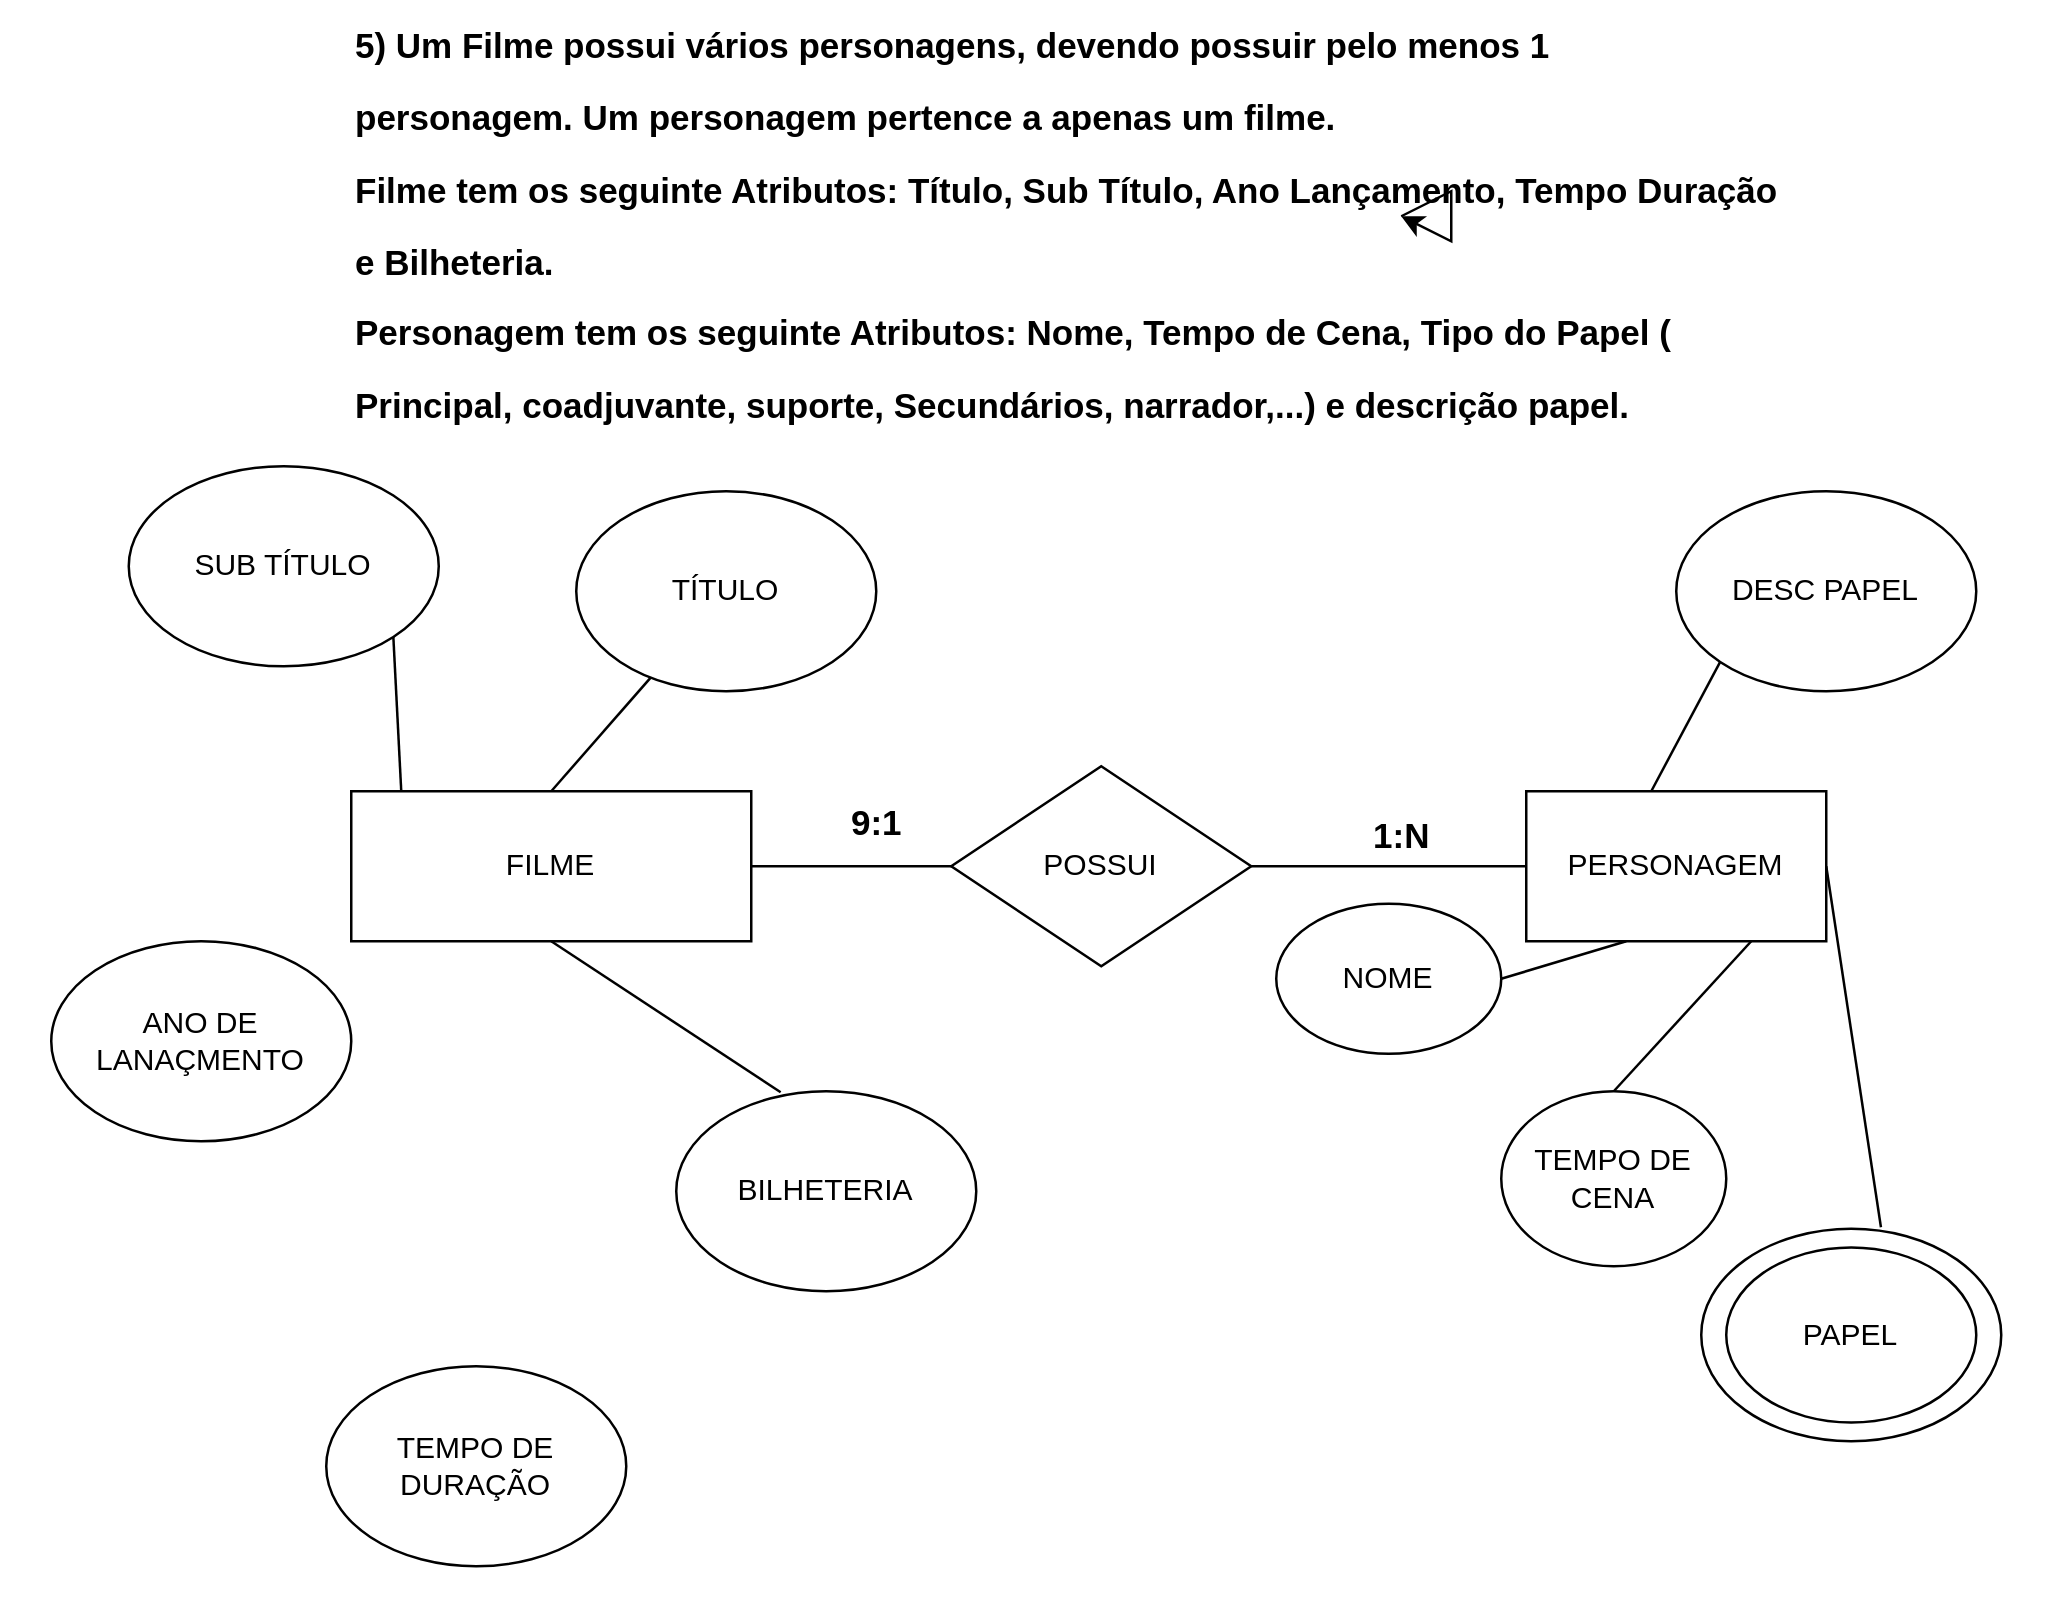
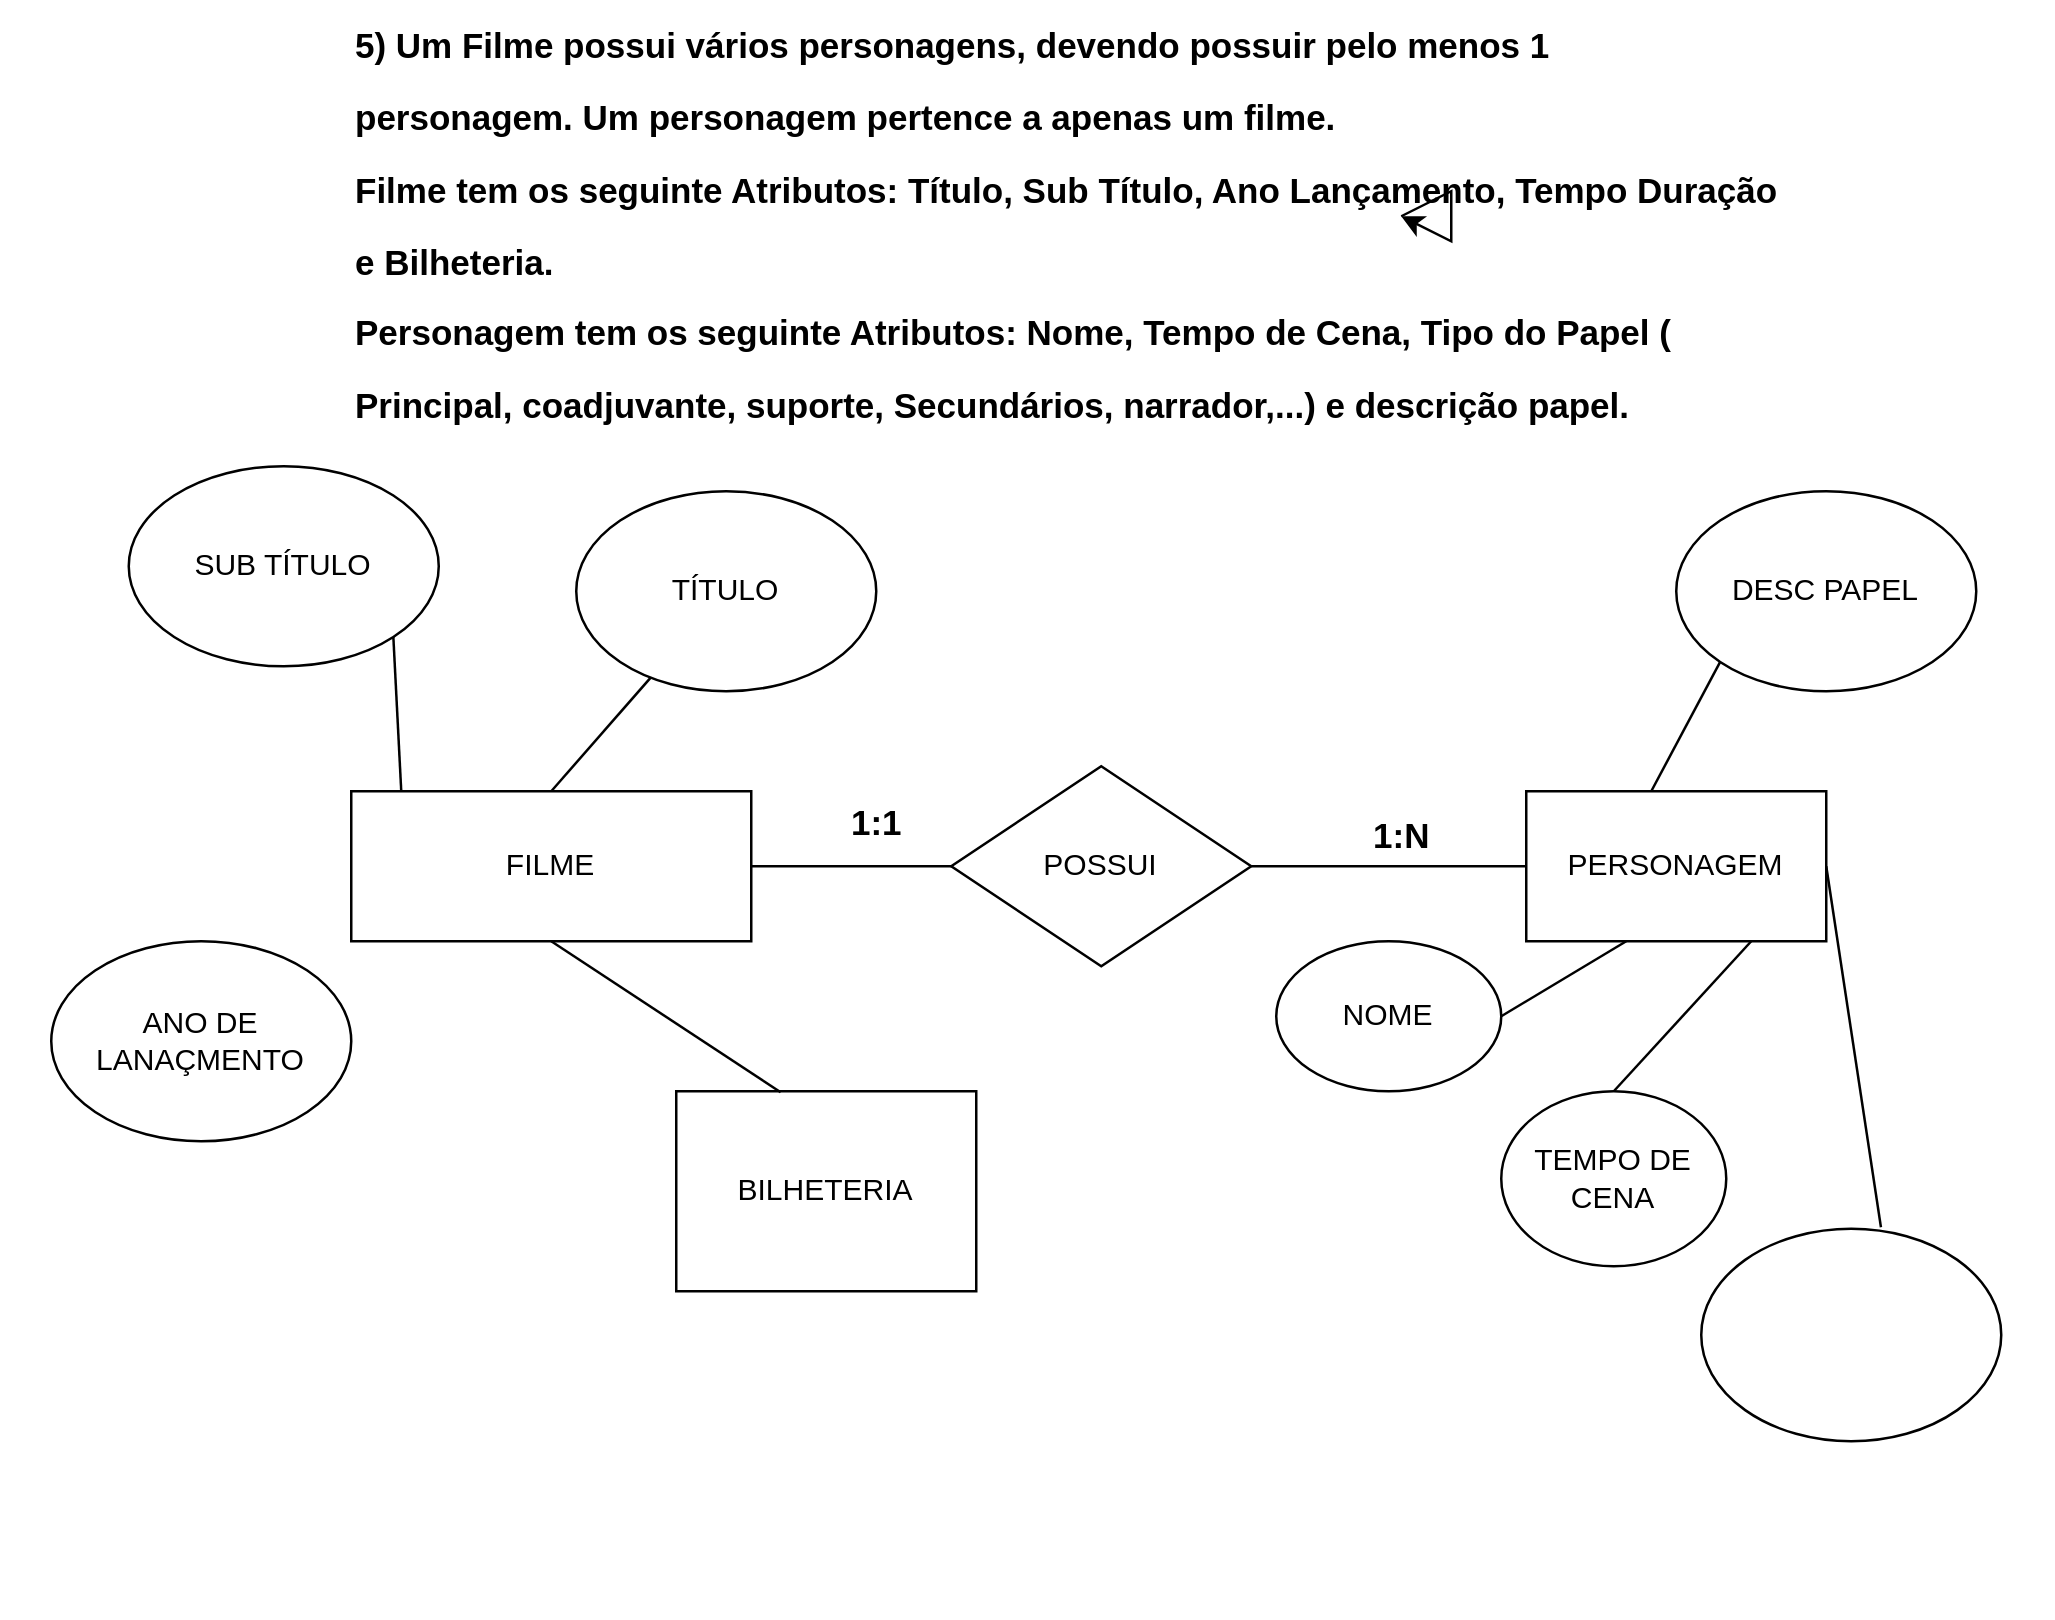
node "9:1": label "9:1" -> "1:1"
node "NOME": moved (1389, 979) -> (1389, 1016)
node "BILHETERIA": shape ellipse -> rectangle
node "PAPEL": removed
node "TEMPO DE DURAÇÃO": removed
